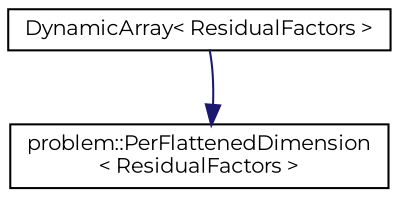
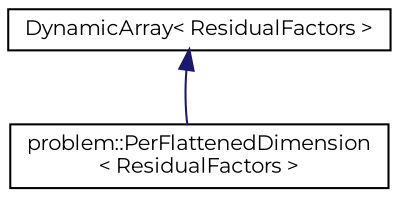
edge "DynamicArray< ResidualFactors >" -> "problem::PerFlattenedDimension < ResidualFactors >": reversed
